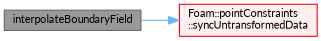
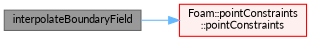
node "Foam::pointConstraints ::syncUntransformedData": label "Foam::pointConstraints ::syncUntransformedData" -> "Foam::pointConstraints ::pointConstraints"
